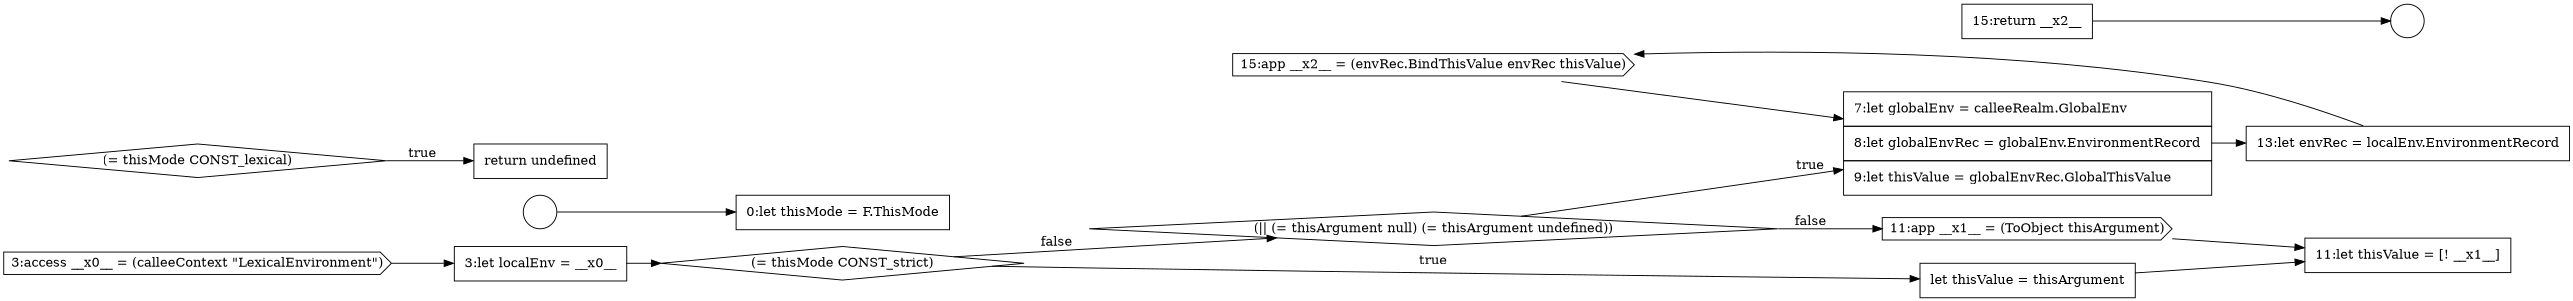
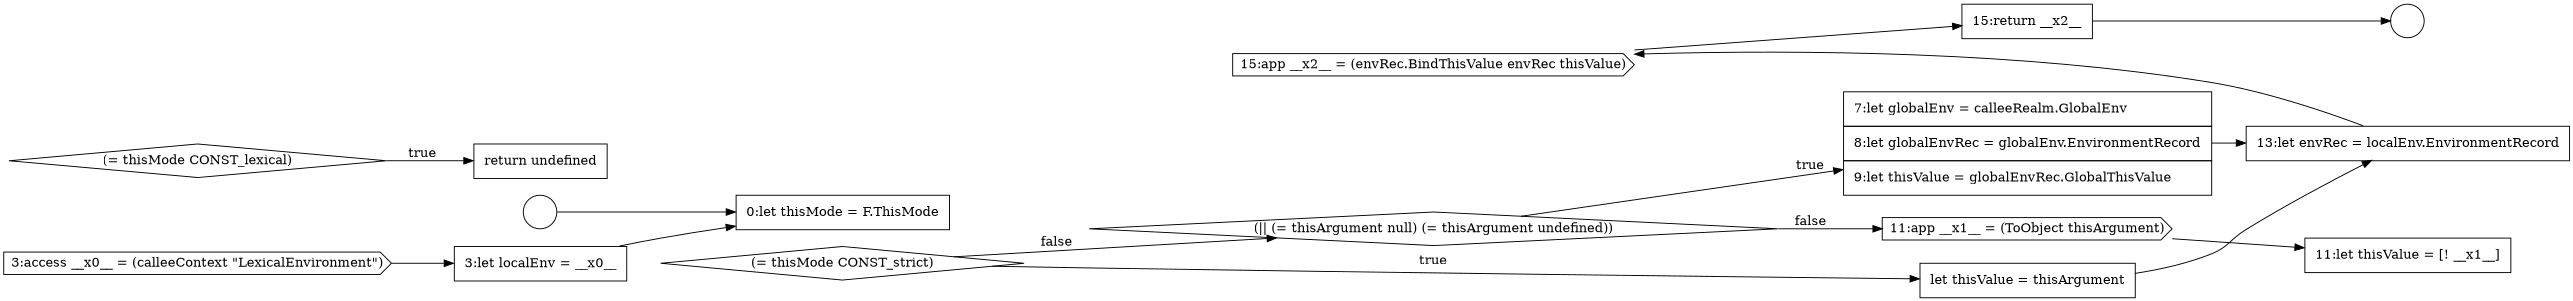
edge "15:app __x2__ = (envRec.BindThisValue envRec thisValue)" -> "7:let globalEnv = calleeRealm.GlobalEnv": now "15:app __x2__ = (envRec.BindThisValue envRec thisValue)" -> "15:return __x2__"
edge "3:let localEnv = __x0__" -> "(= thisMode CONST_strict)": now "3:let localEnv = __x0__" -> "0:let thisMode = F.ThisMode"
edge "let thisValue = thisArgument" -> "11:let thisValue = [! __x1__]": now "let thisValue = thisArgument" -> "13:let envRec = localEnv.EnvironmentRecord"
